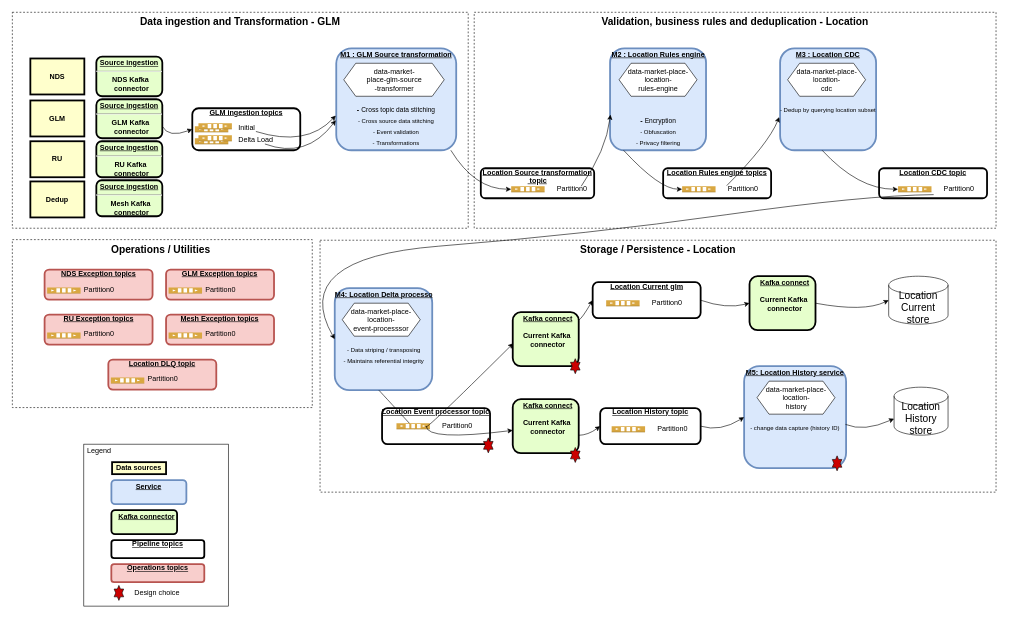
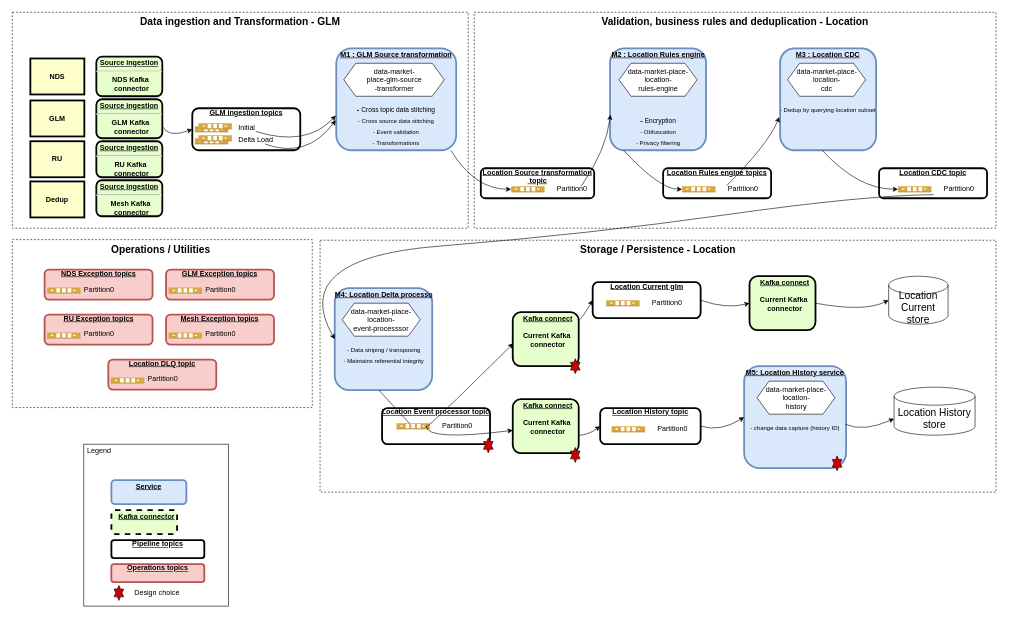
node "Location History store": size 54x48 -> 81x48
node "Data sources": removed
node "Kafka connector": style solid -> dashed
